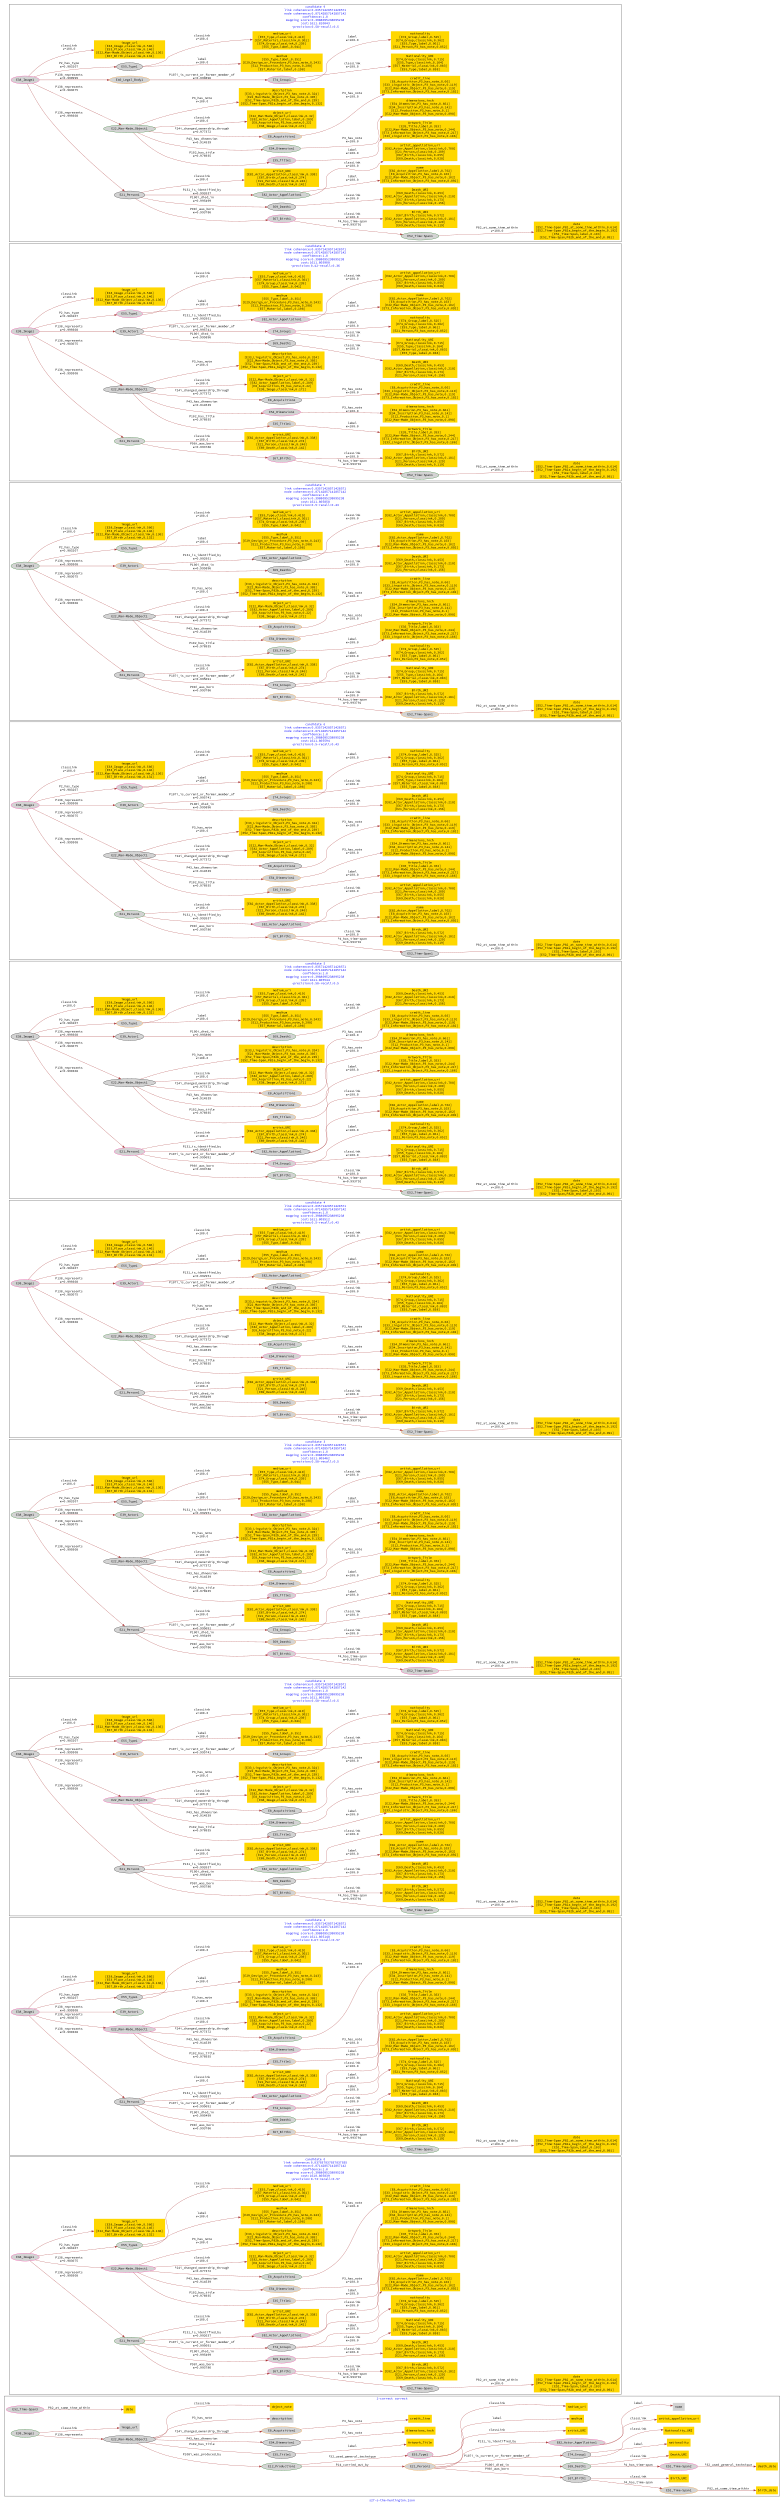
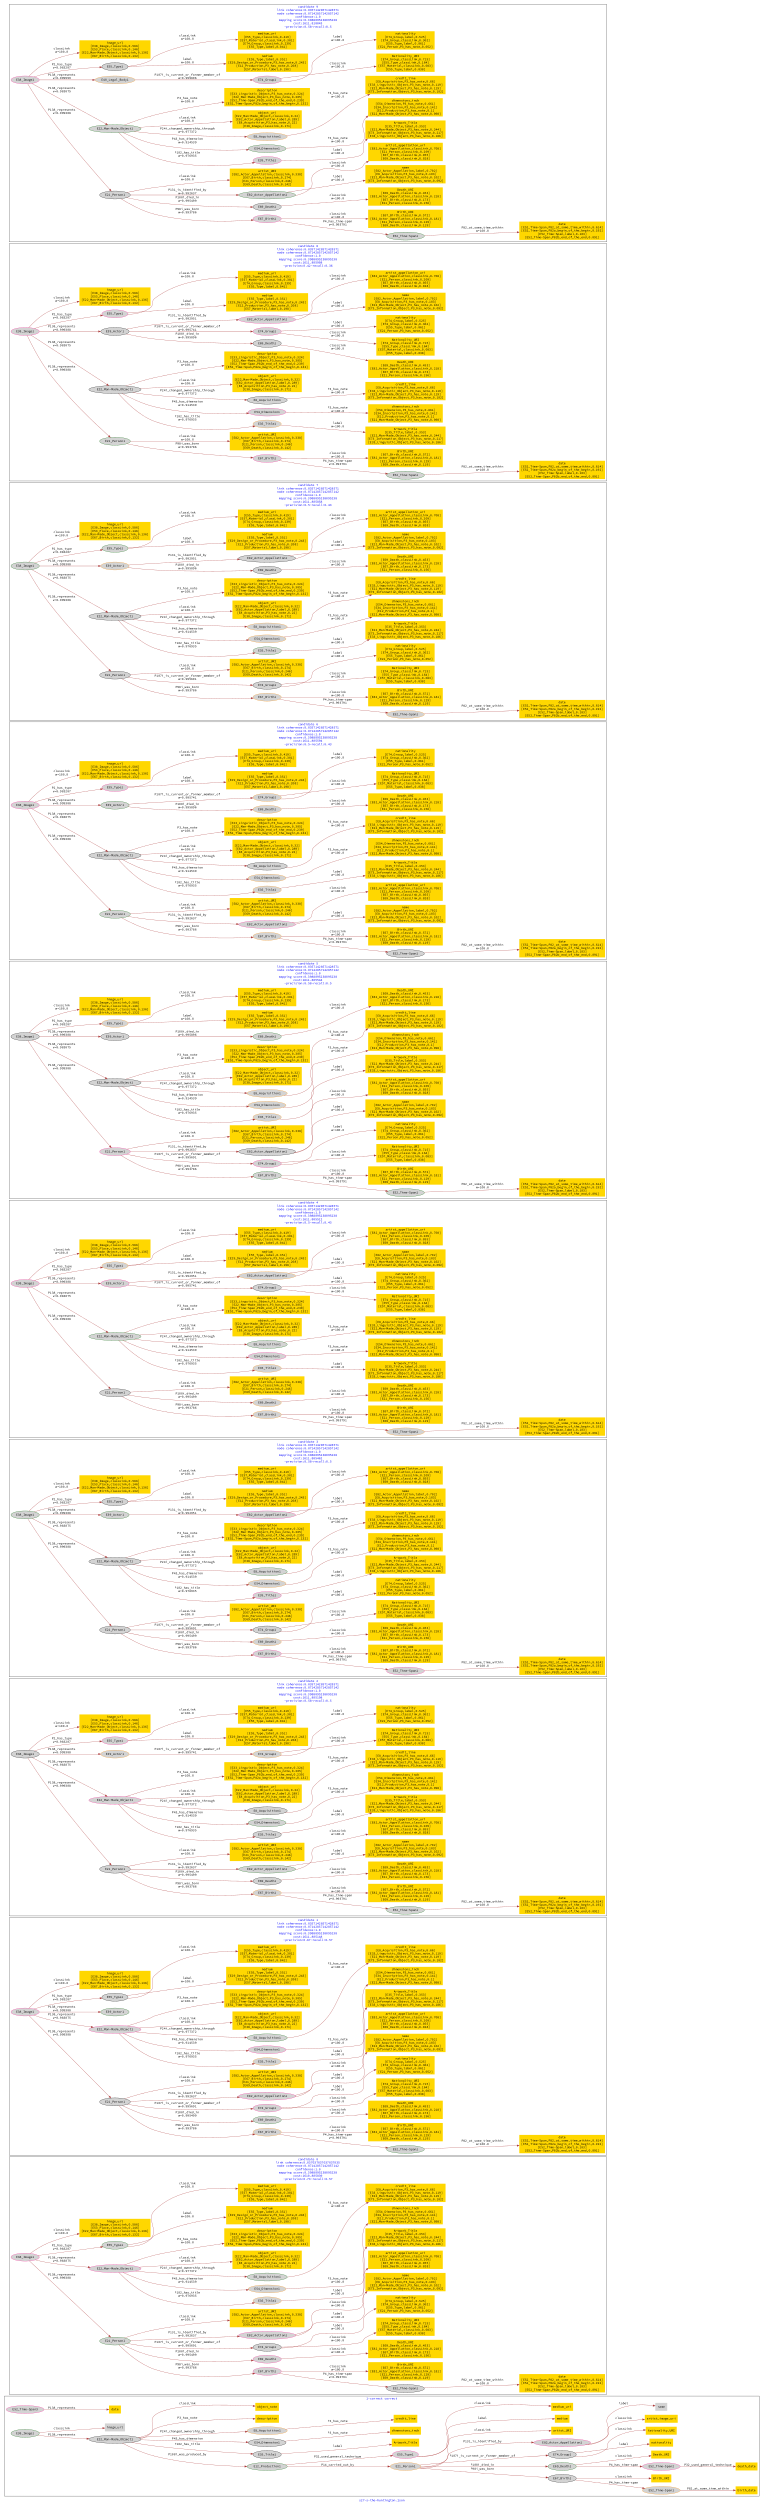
edge "E52_Time-Span3" -> "date": label "P82_at_some_time_within" -> "P138_represents"
node "description": fillcolor lightgray -> gold
node "artist_appellation_uri": label "artist_appellation_uri" -> "artist_image_uri"
